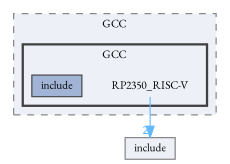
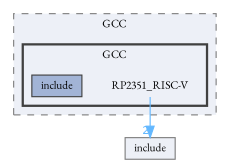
node "RP2350_RISC-V": label "RP2350_RISC-V" -> "RP2351_RISC-V"
